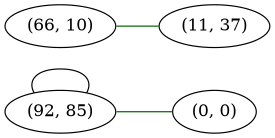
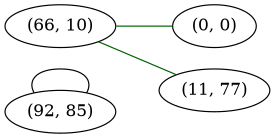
node "(11, 37)": label "(11, 37)" -> "(11, 77)"
edge "(92, 85)" -- "(0, 0)": now "(66, 10)" -- "(0, 0)"
